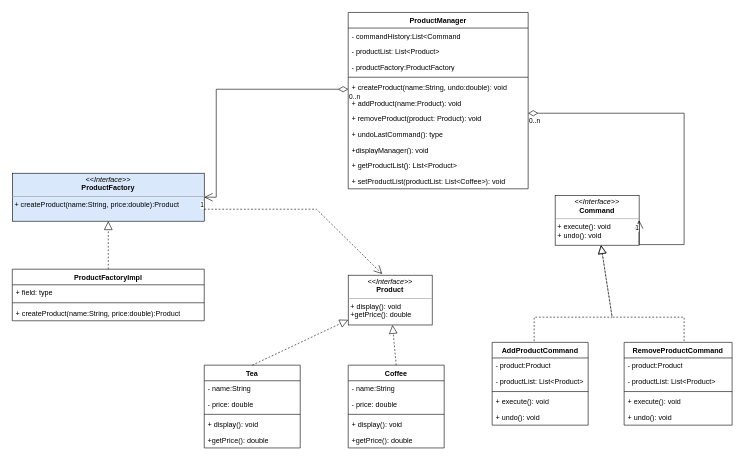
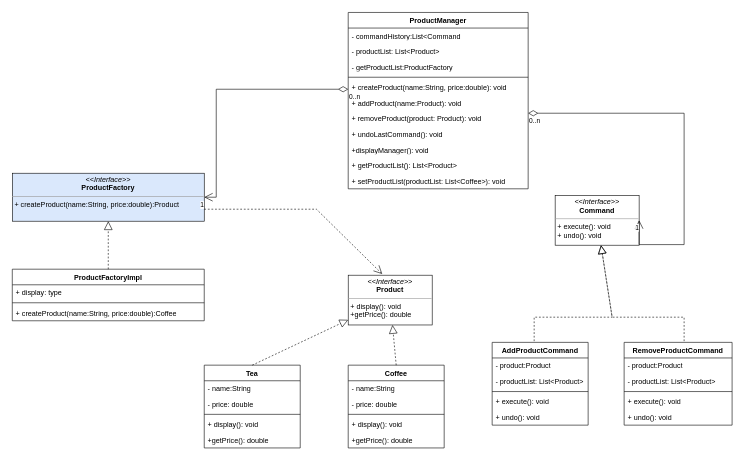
node "- productFactory:ProductFactory": label "- productFactory:ProductFactory" -> "- getProductList:ProductFactory"
node "+ createProduct(name:String, undo:double): void": label "+ createProduct(name:String, undo:double): void" -> "+ createProduct(name:String, price:double): void"
node "+ undoLastCommand(): type": label "+ undoLastCommand(): type" -> "+ undoLastCommand(): void"
node "+ field: type": label "+ field: type" -> "+ display: type"
node "+ createProduct(name:String, price:double):Product": label "+ createProduct(name:String, price:double):Product" -> "+ createProduct(name:String, price:double):Coffee"
